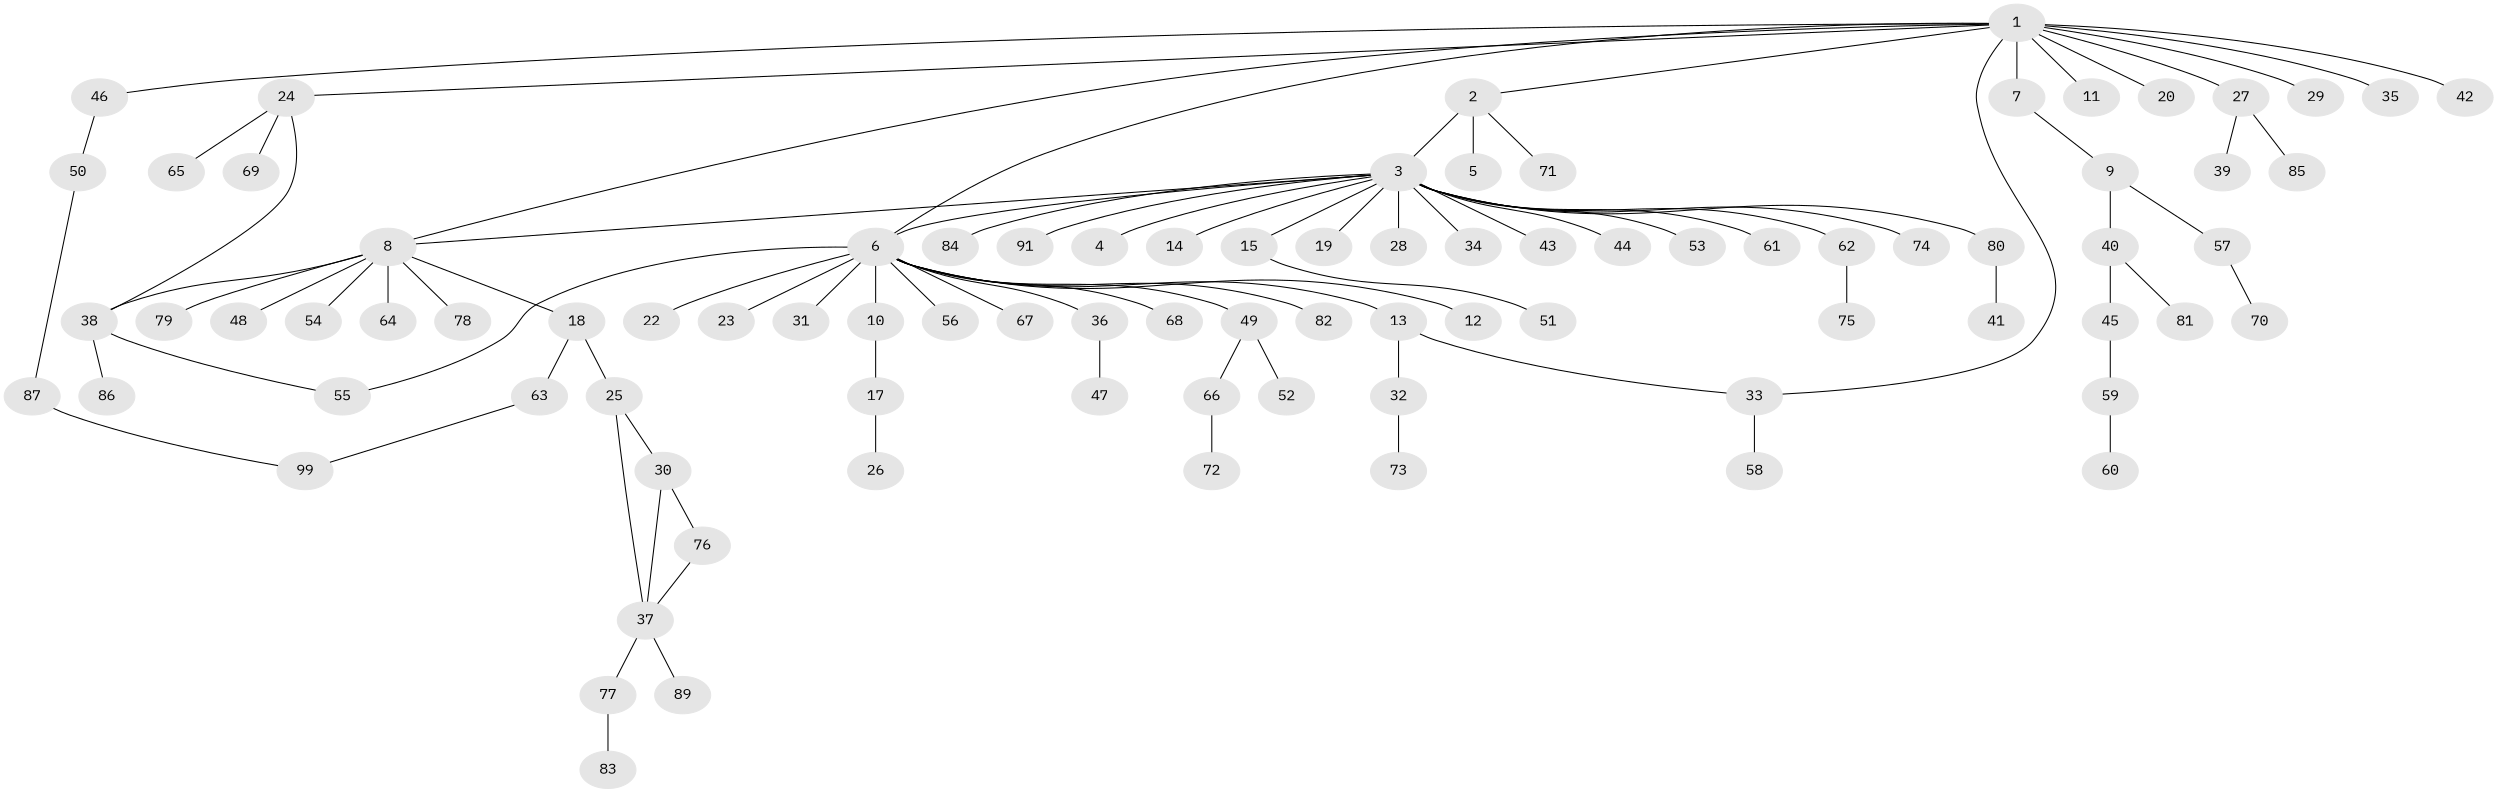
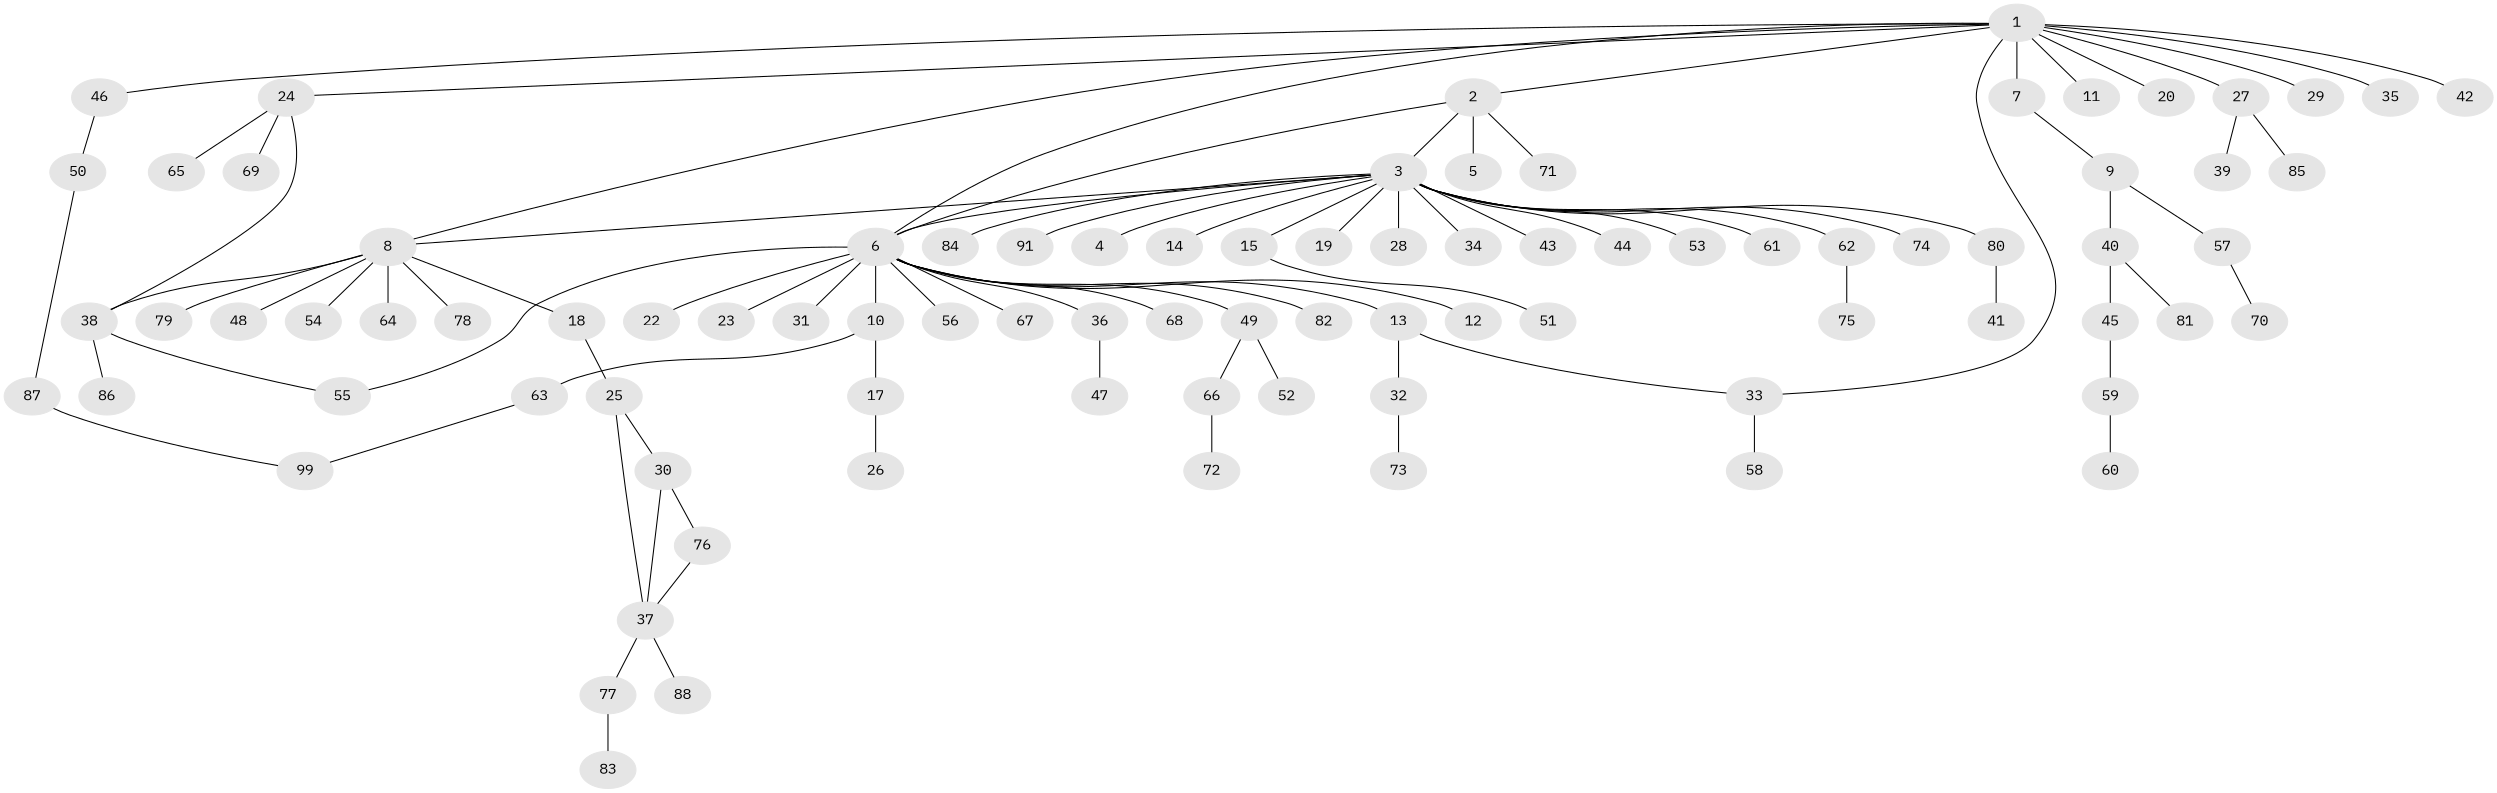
edge "2" -- "6": added
edge "18" -- "63": now "10" -- "63"
node "89": label "89" -> "88"
